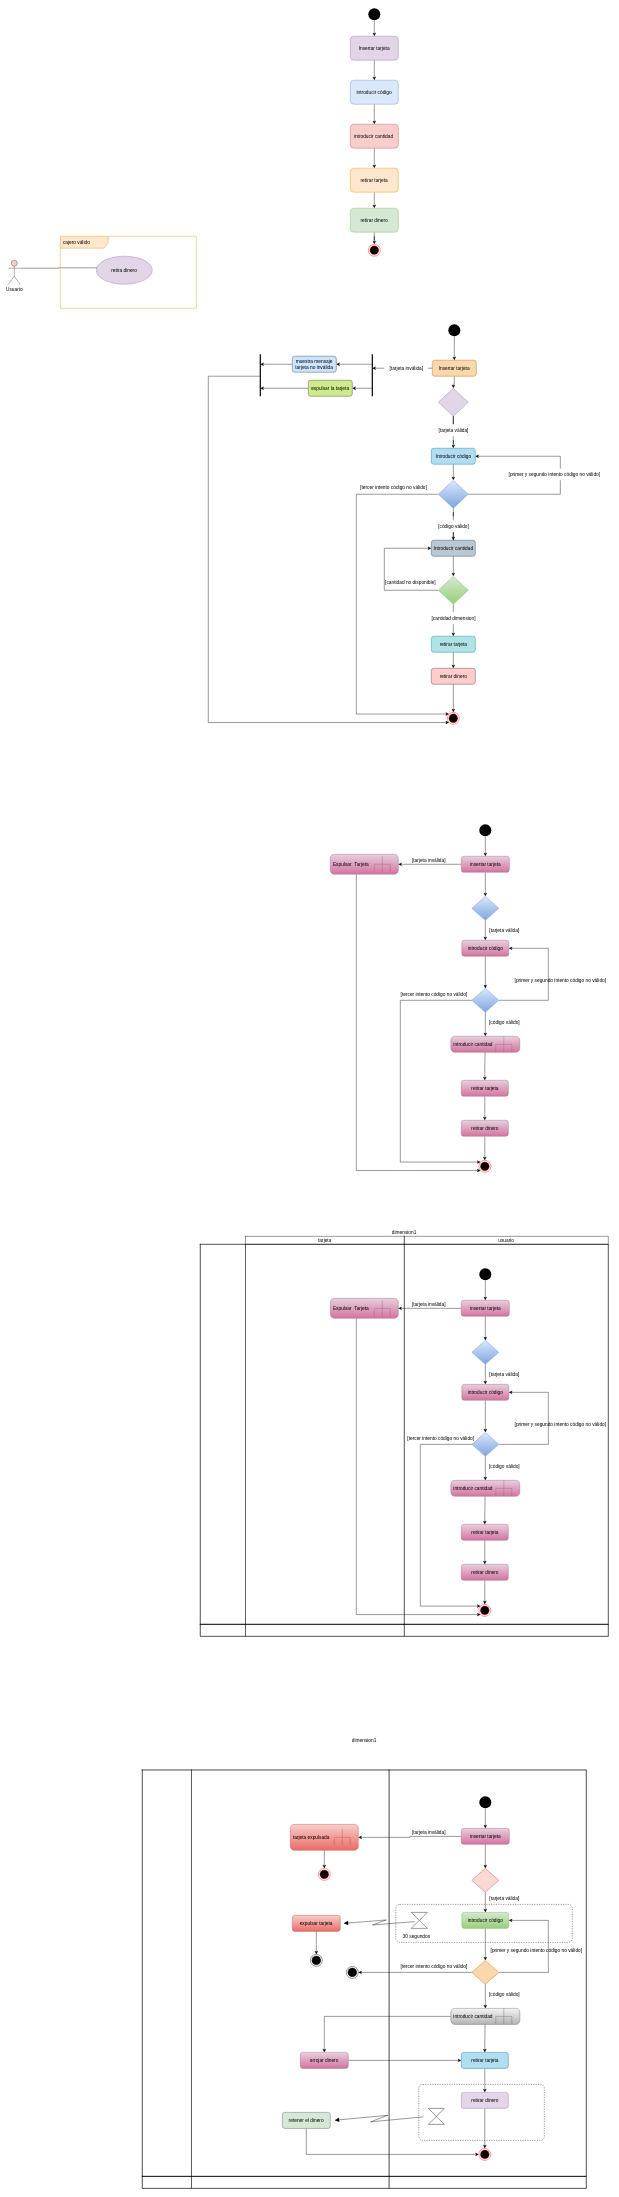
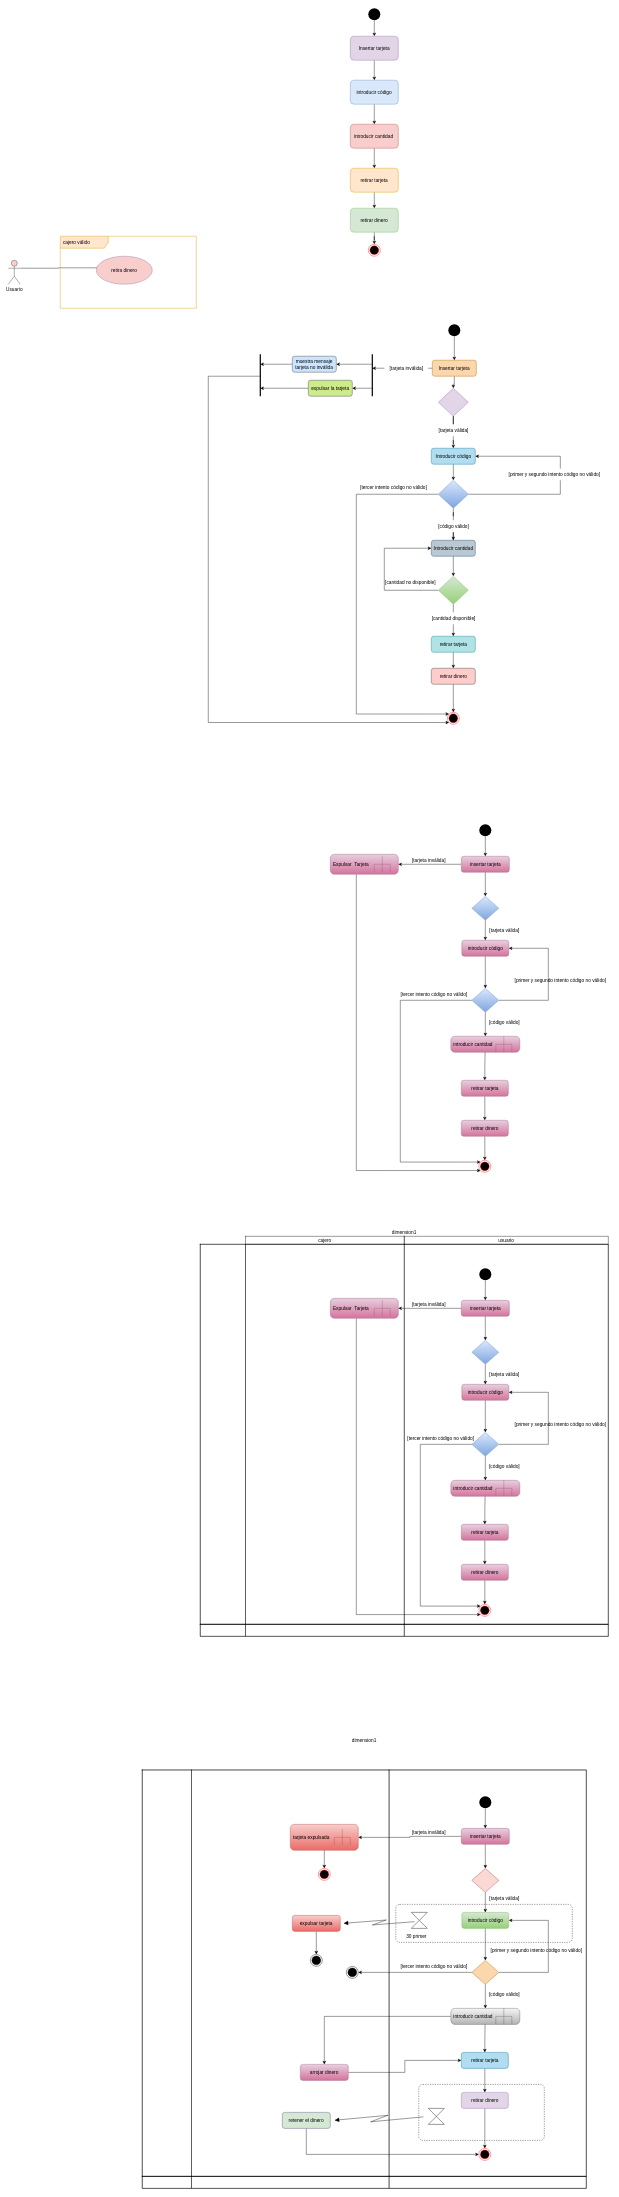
node "retira dinero": fillcolor #e1d5e7 -> #f8cecc
node "[cantidad dimension]": label "[cantidad dimension]" -> "[cantidad disponible]"
node "tarjeta": label "tarjeta" -> "cajero"
node "30 segundos": label "30 segundos" -> "30 primer"
node "arrojar dinero": moved (324, 2060) -> (324, 2072)
